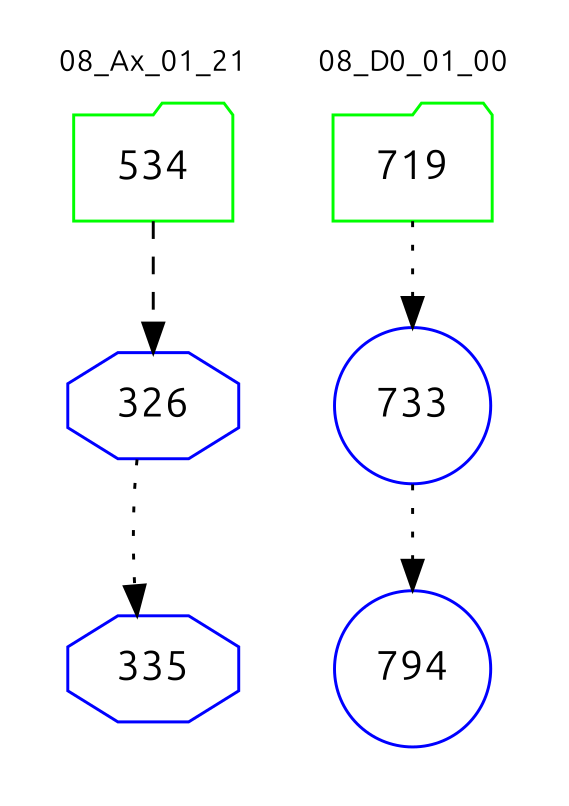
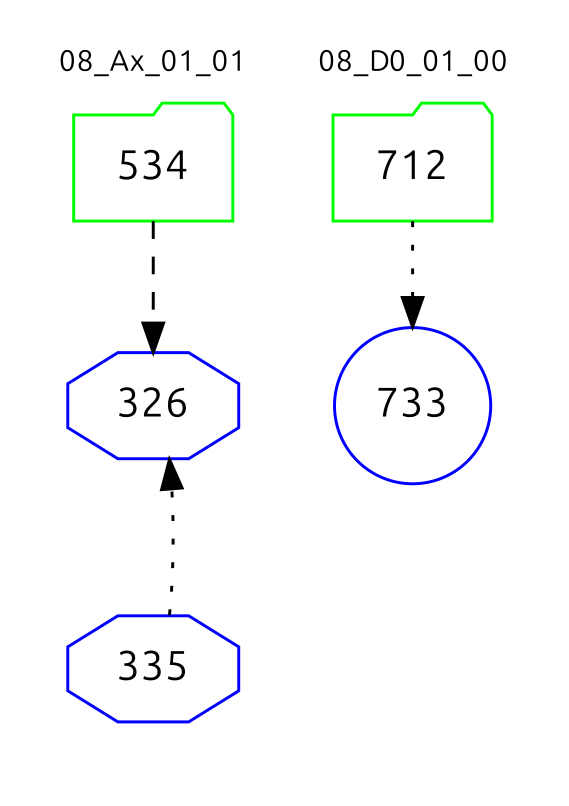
cluster "08_Ax_01_21": label "08_Ax_01_21" -> "08_Ax_01_01"
node "719": label "719" -> "712"
edge "326" -> "335": reversed
node "794": removed
